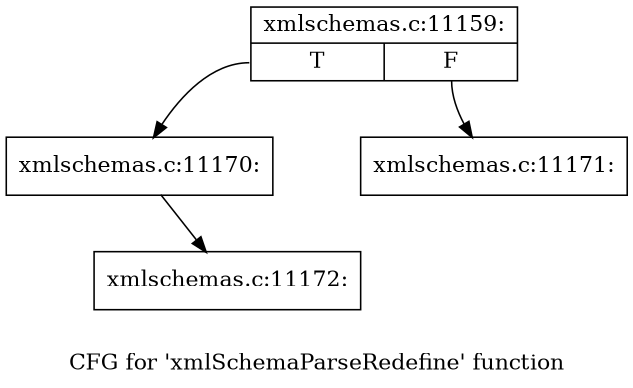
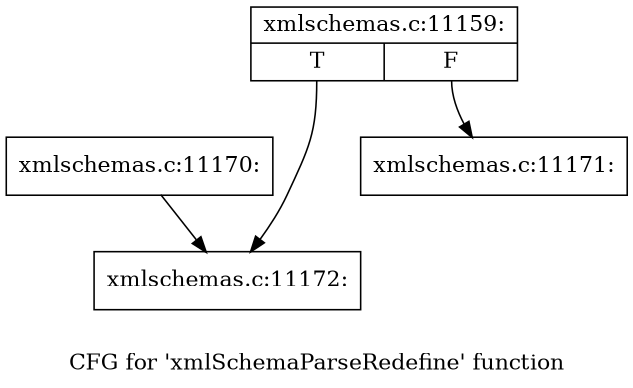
edge "xmlschemas.c:11159:" -> "xmlschemas.c:11170:": now "xmlschemas.c:11159:" -> "xmlschemas.c:11172:"
